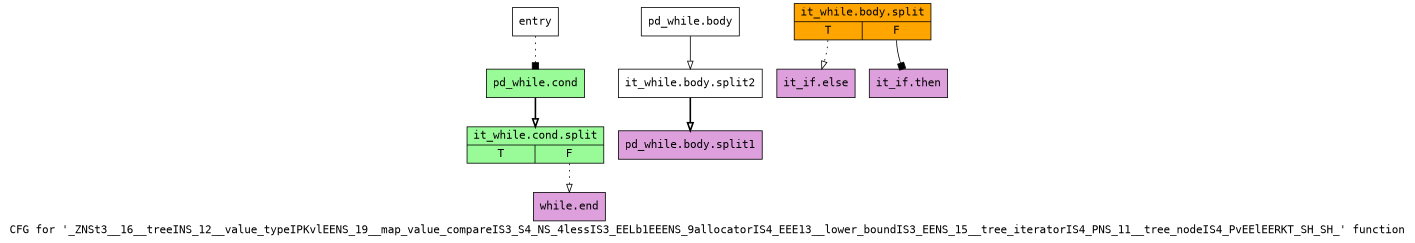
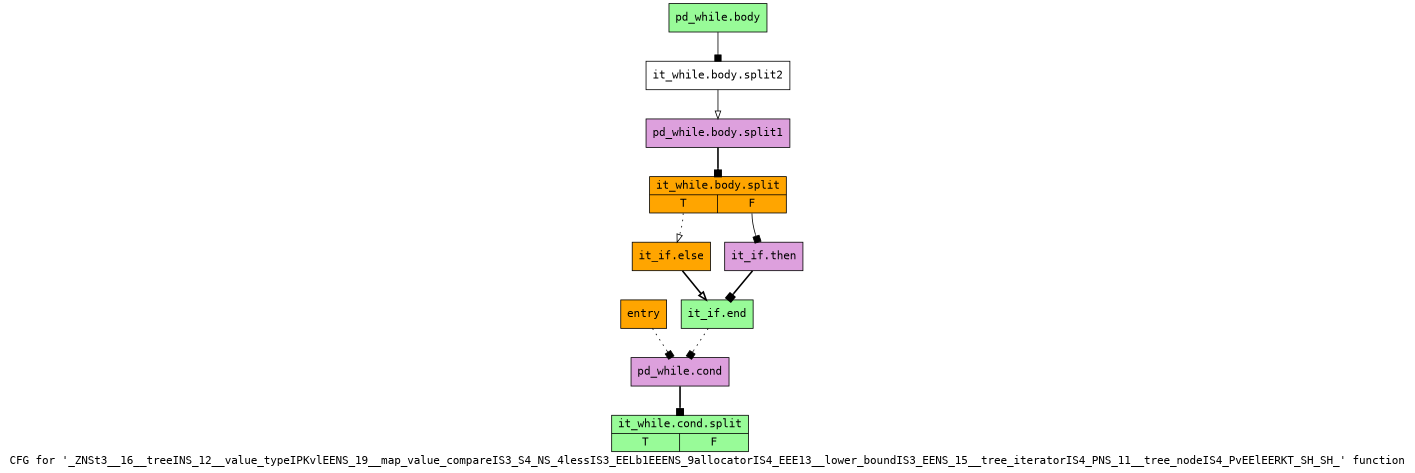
node "entry": fillcolor white -> orange
node "pd_while.body": fillcolor white -> palegreen
edge "pd_while.body" -> "it_while.body.split2": arrowhead onormal -> box
node "pd_while.cond": fillcolor palegreen -> plum
node "it_if.else": fillcolor plum -> orange
edge "pd_while.cond" -> "it_while.cond.split": arrowhead onormal -> box
edge "it_while.body.split2" -> "pd_while.body.split1": style bold -> solid
edge "pd_while.body.split1" -> "it_while.body.split": added
node "while.end": removed
node "it_if.end": added
